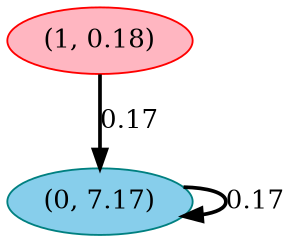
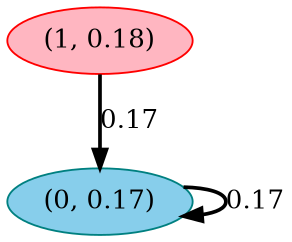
node "(0, 7.17)": label "(0, 7.17)" -> "(0, 0.17)"
